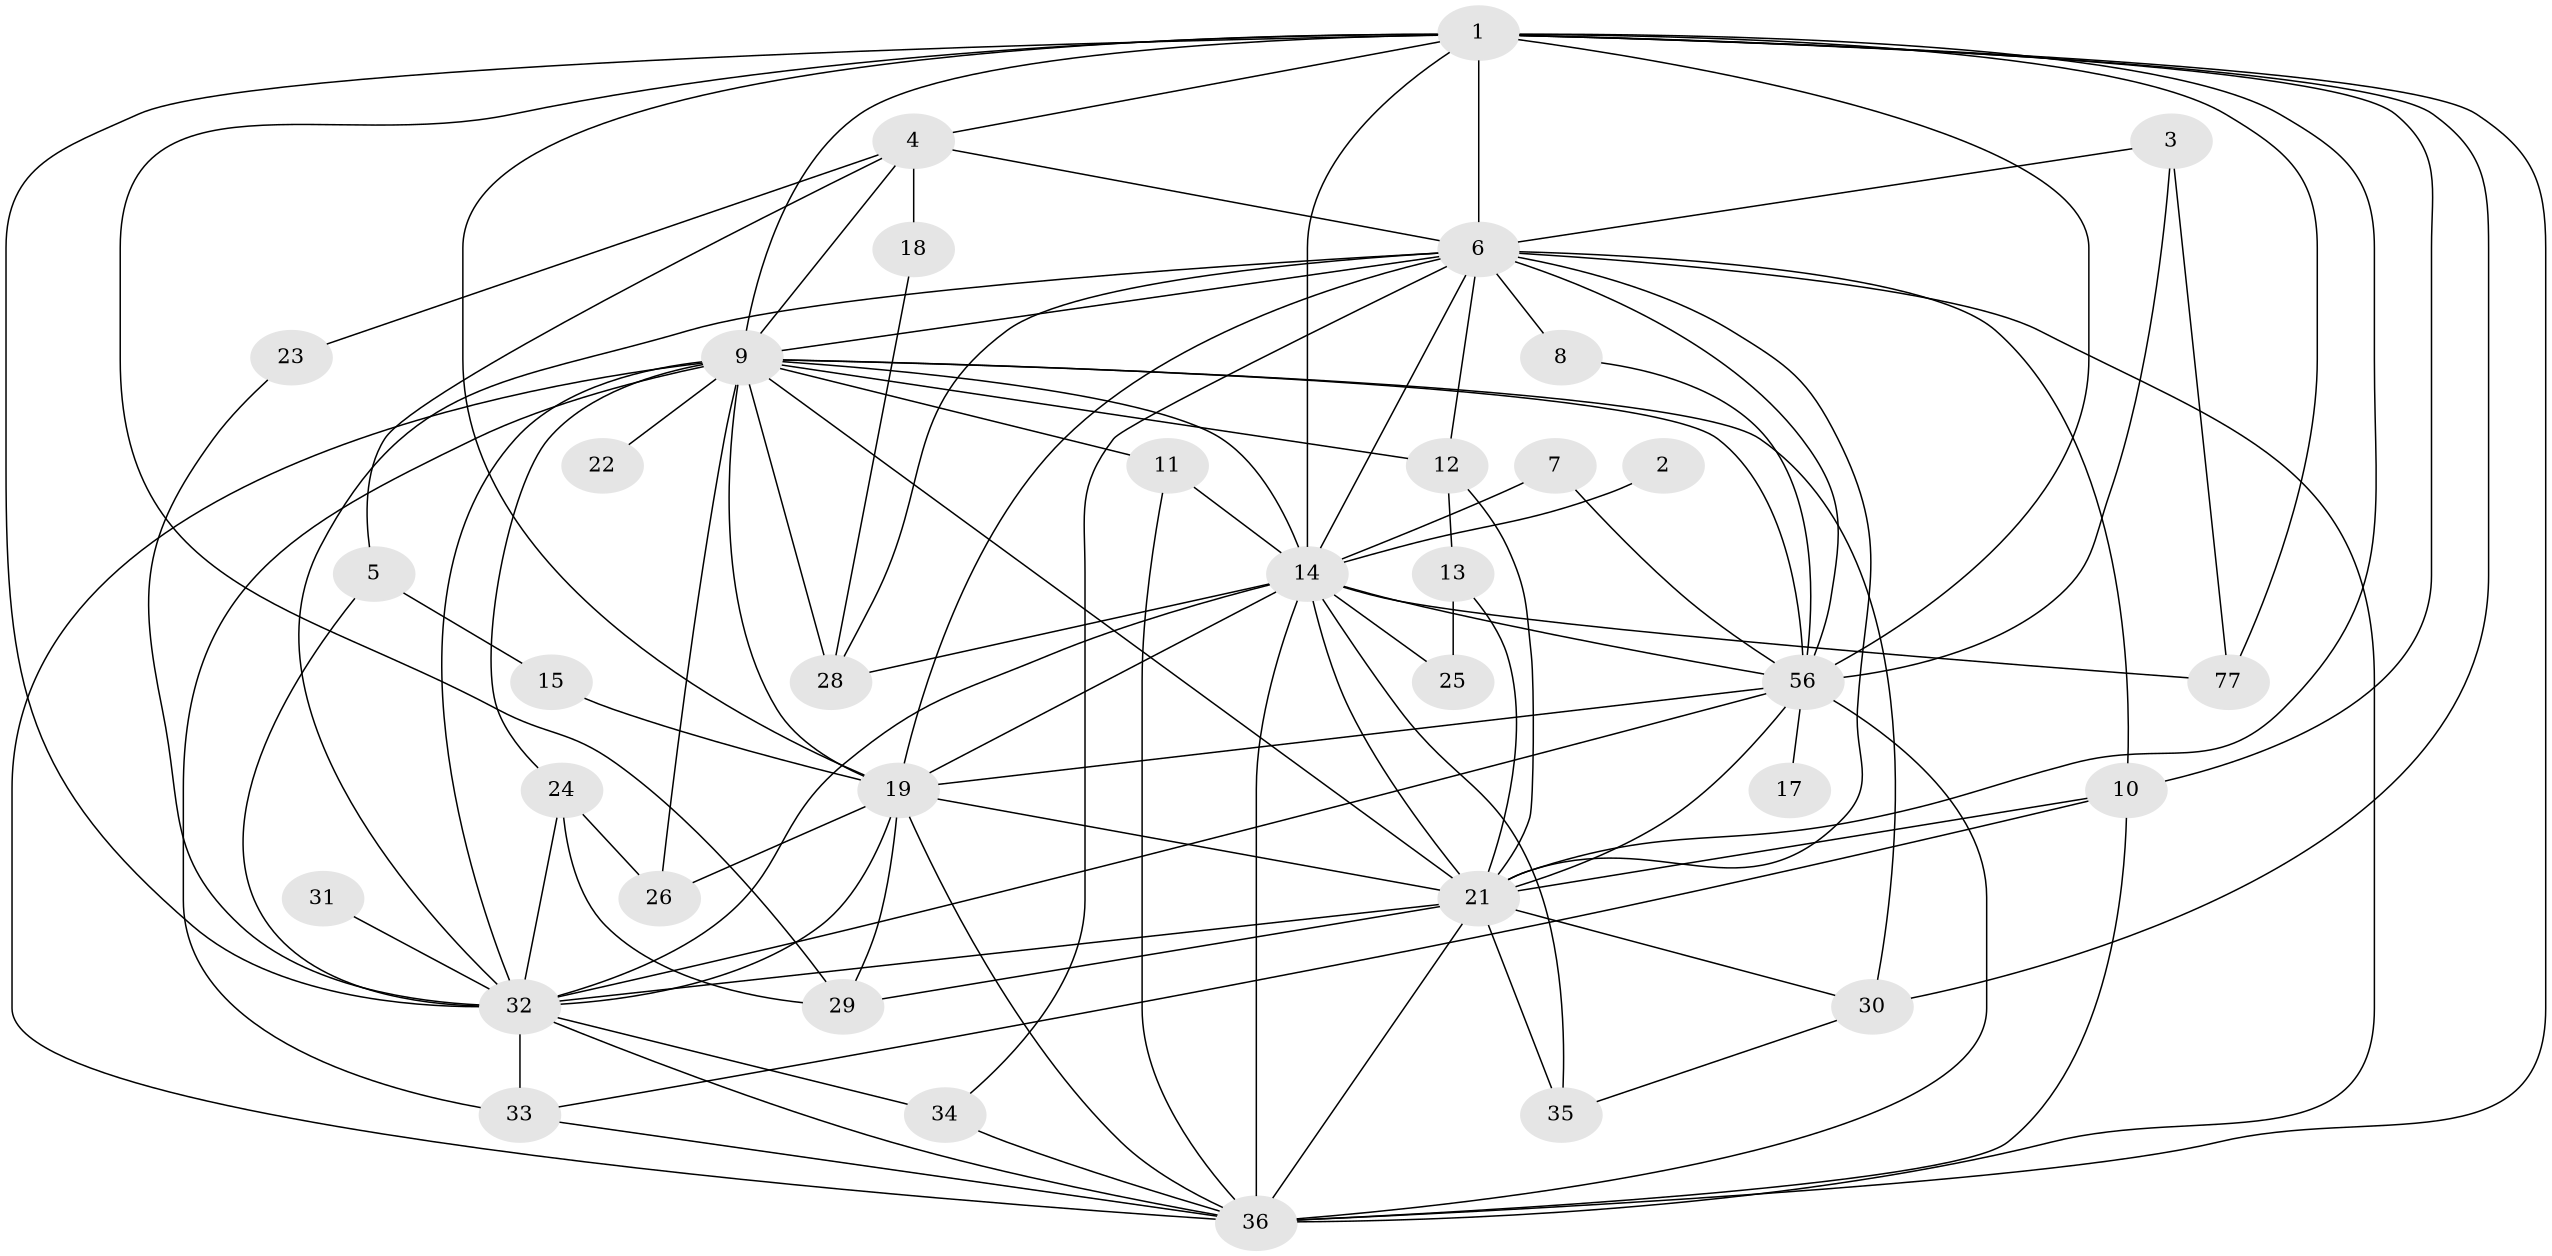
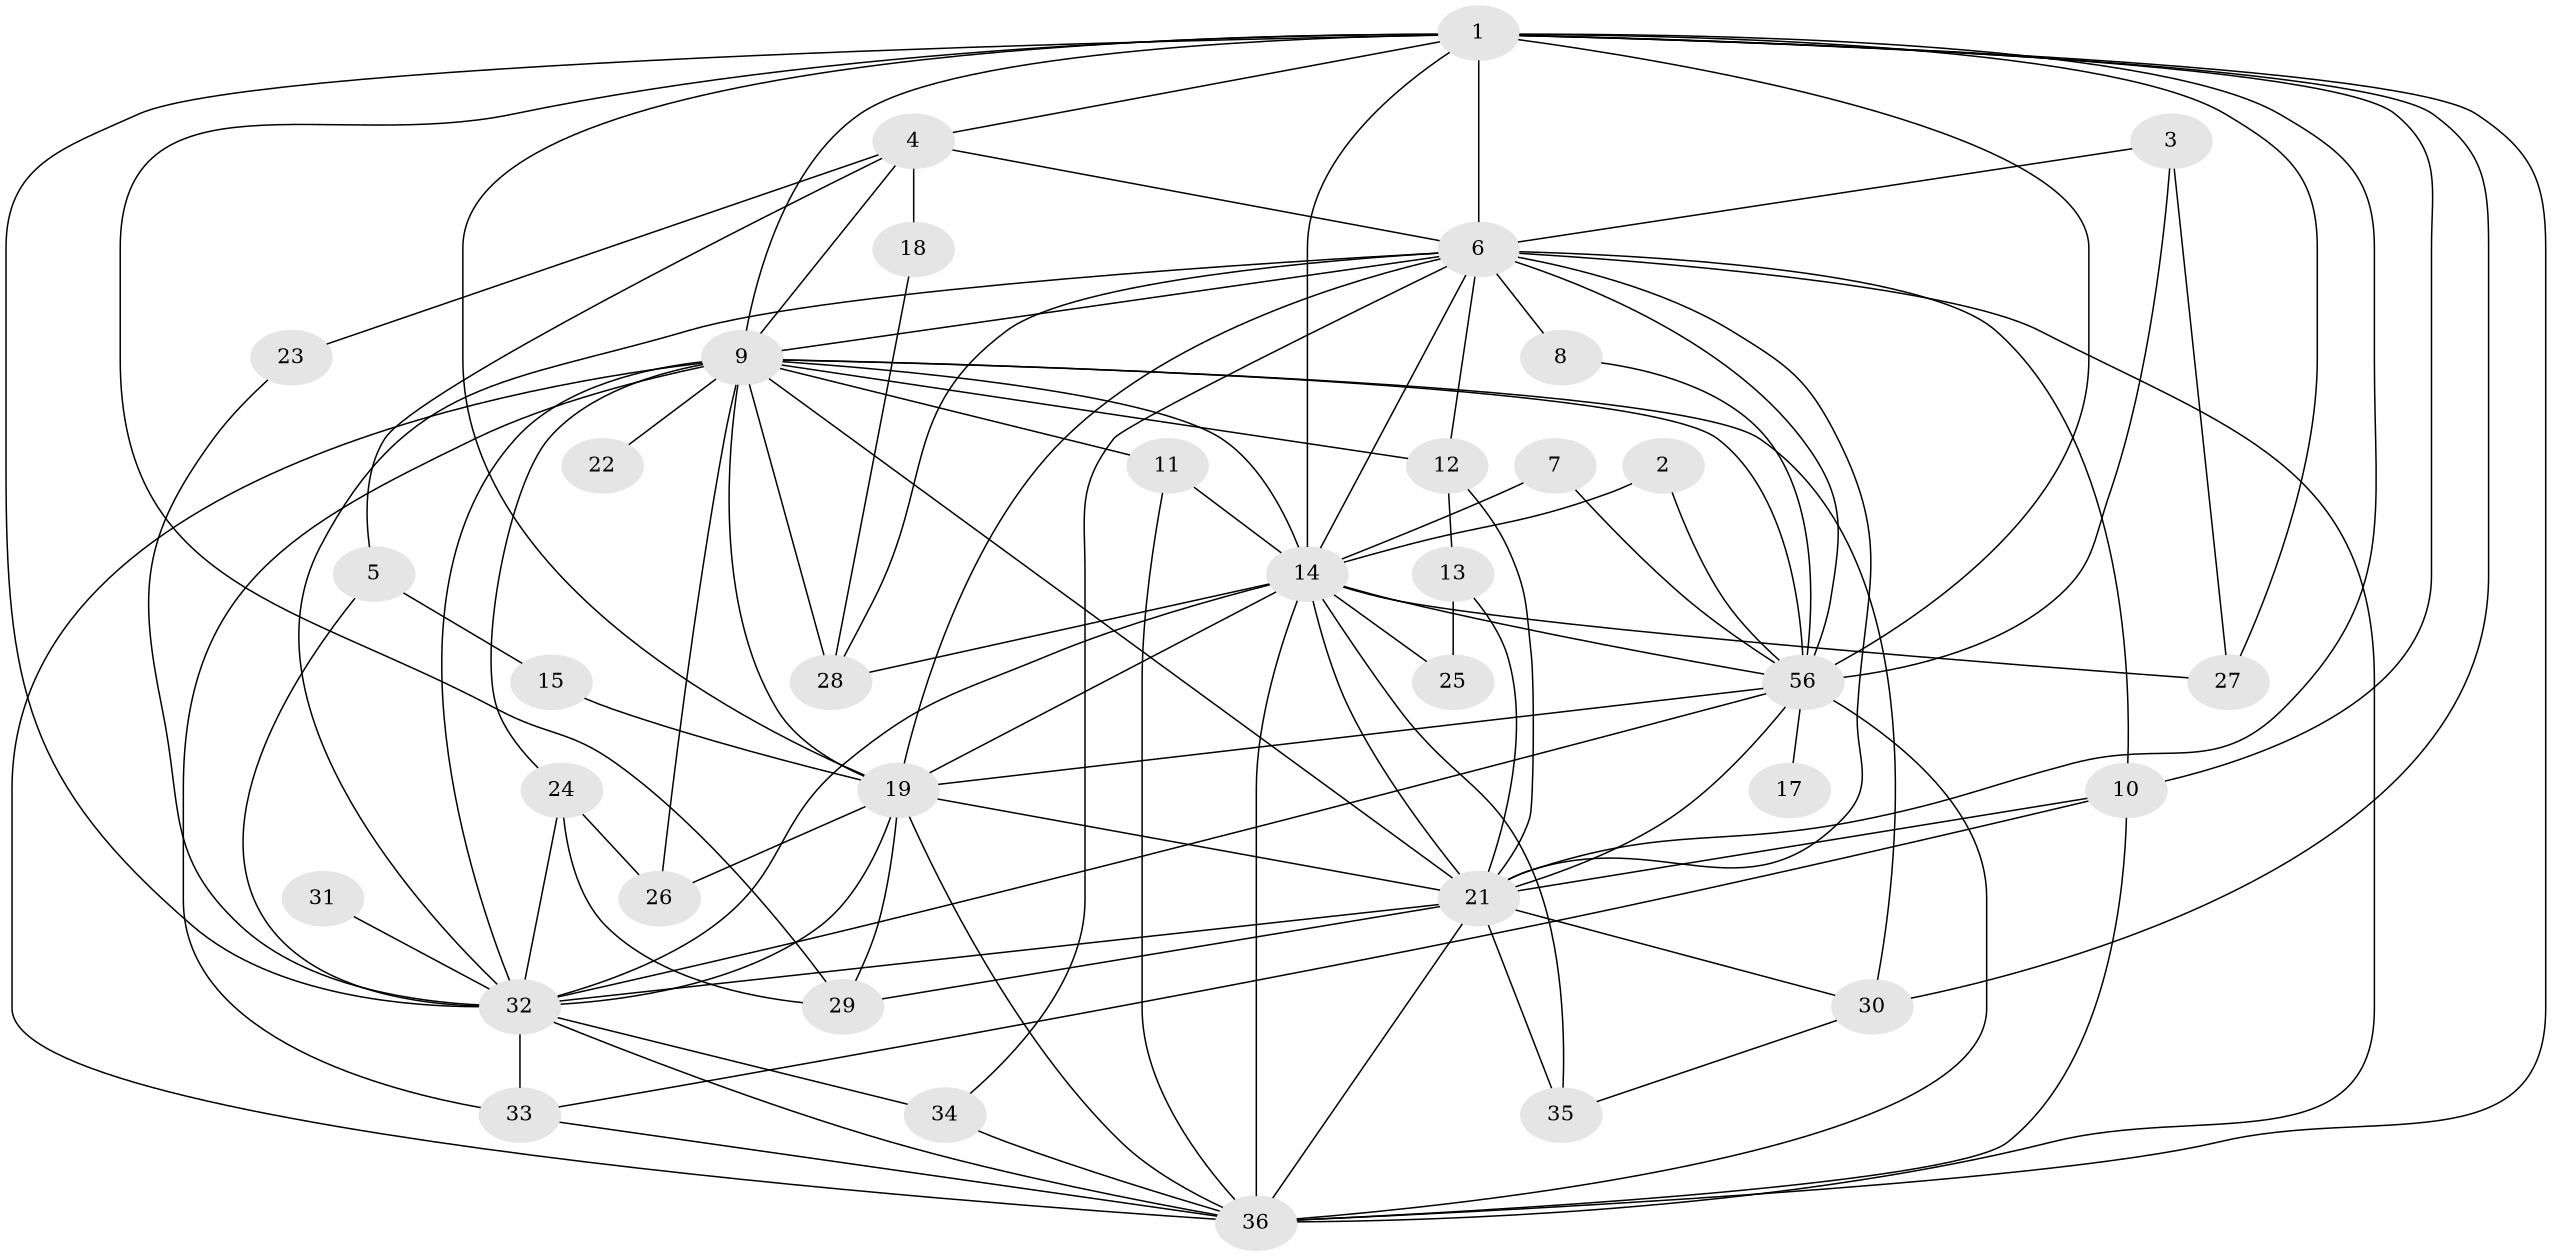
edge "2" -- "56": added
node "77": label "77" -> "27"
